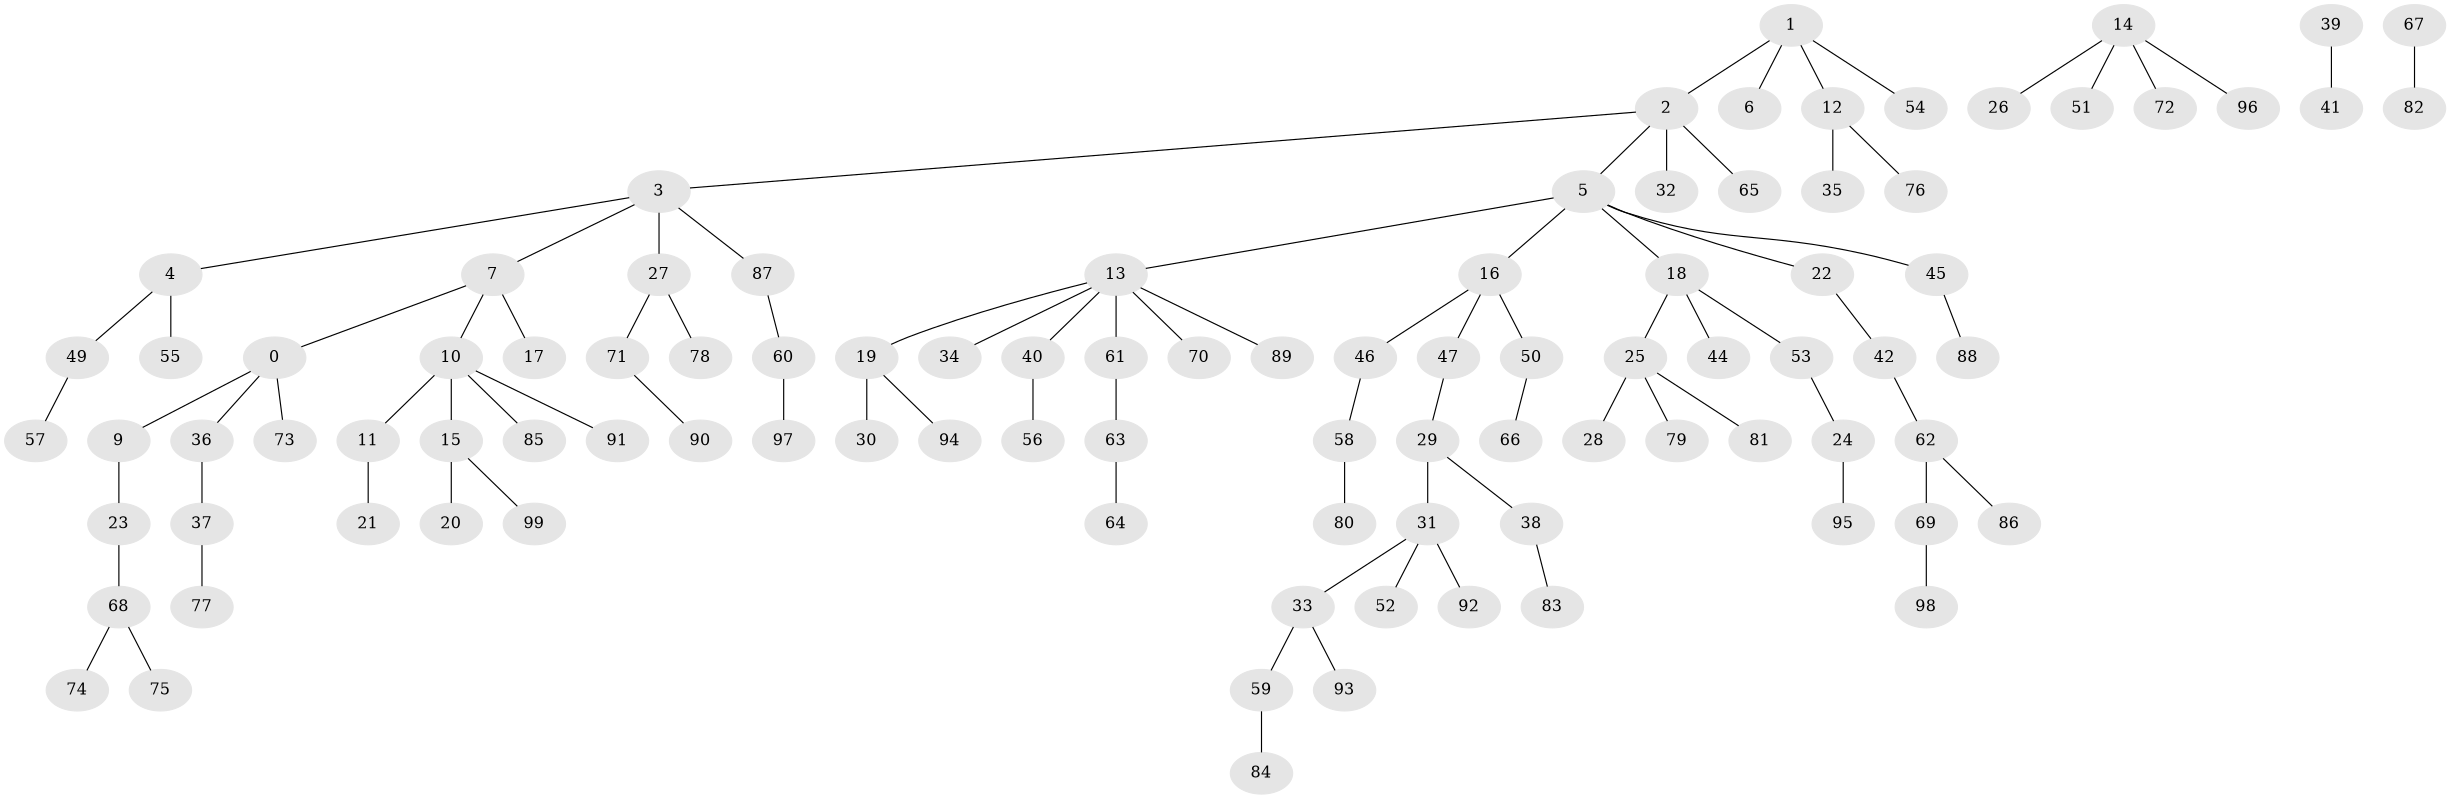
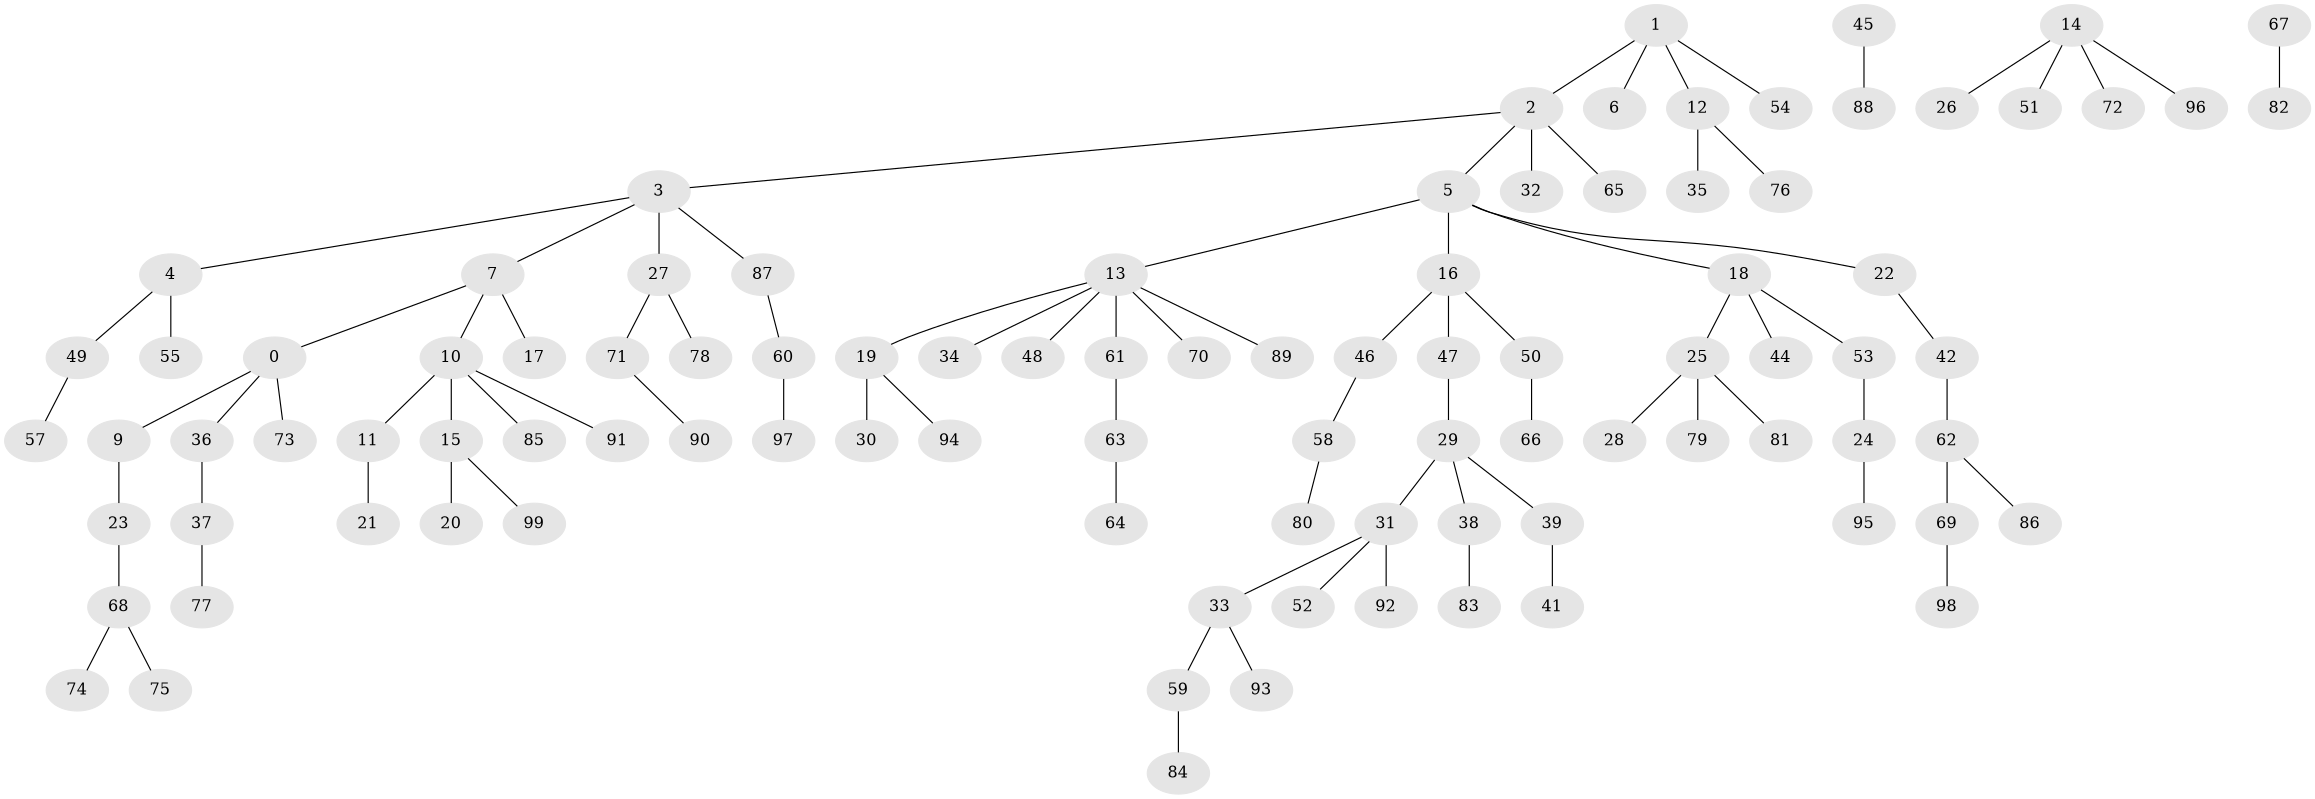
edge "5" -- "45": removed
node "40": label "40" -> "48"
node "56": removed
edge "29" -- "39": added
